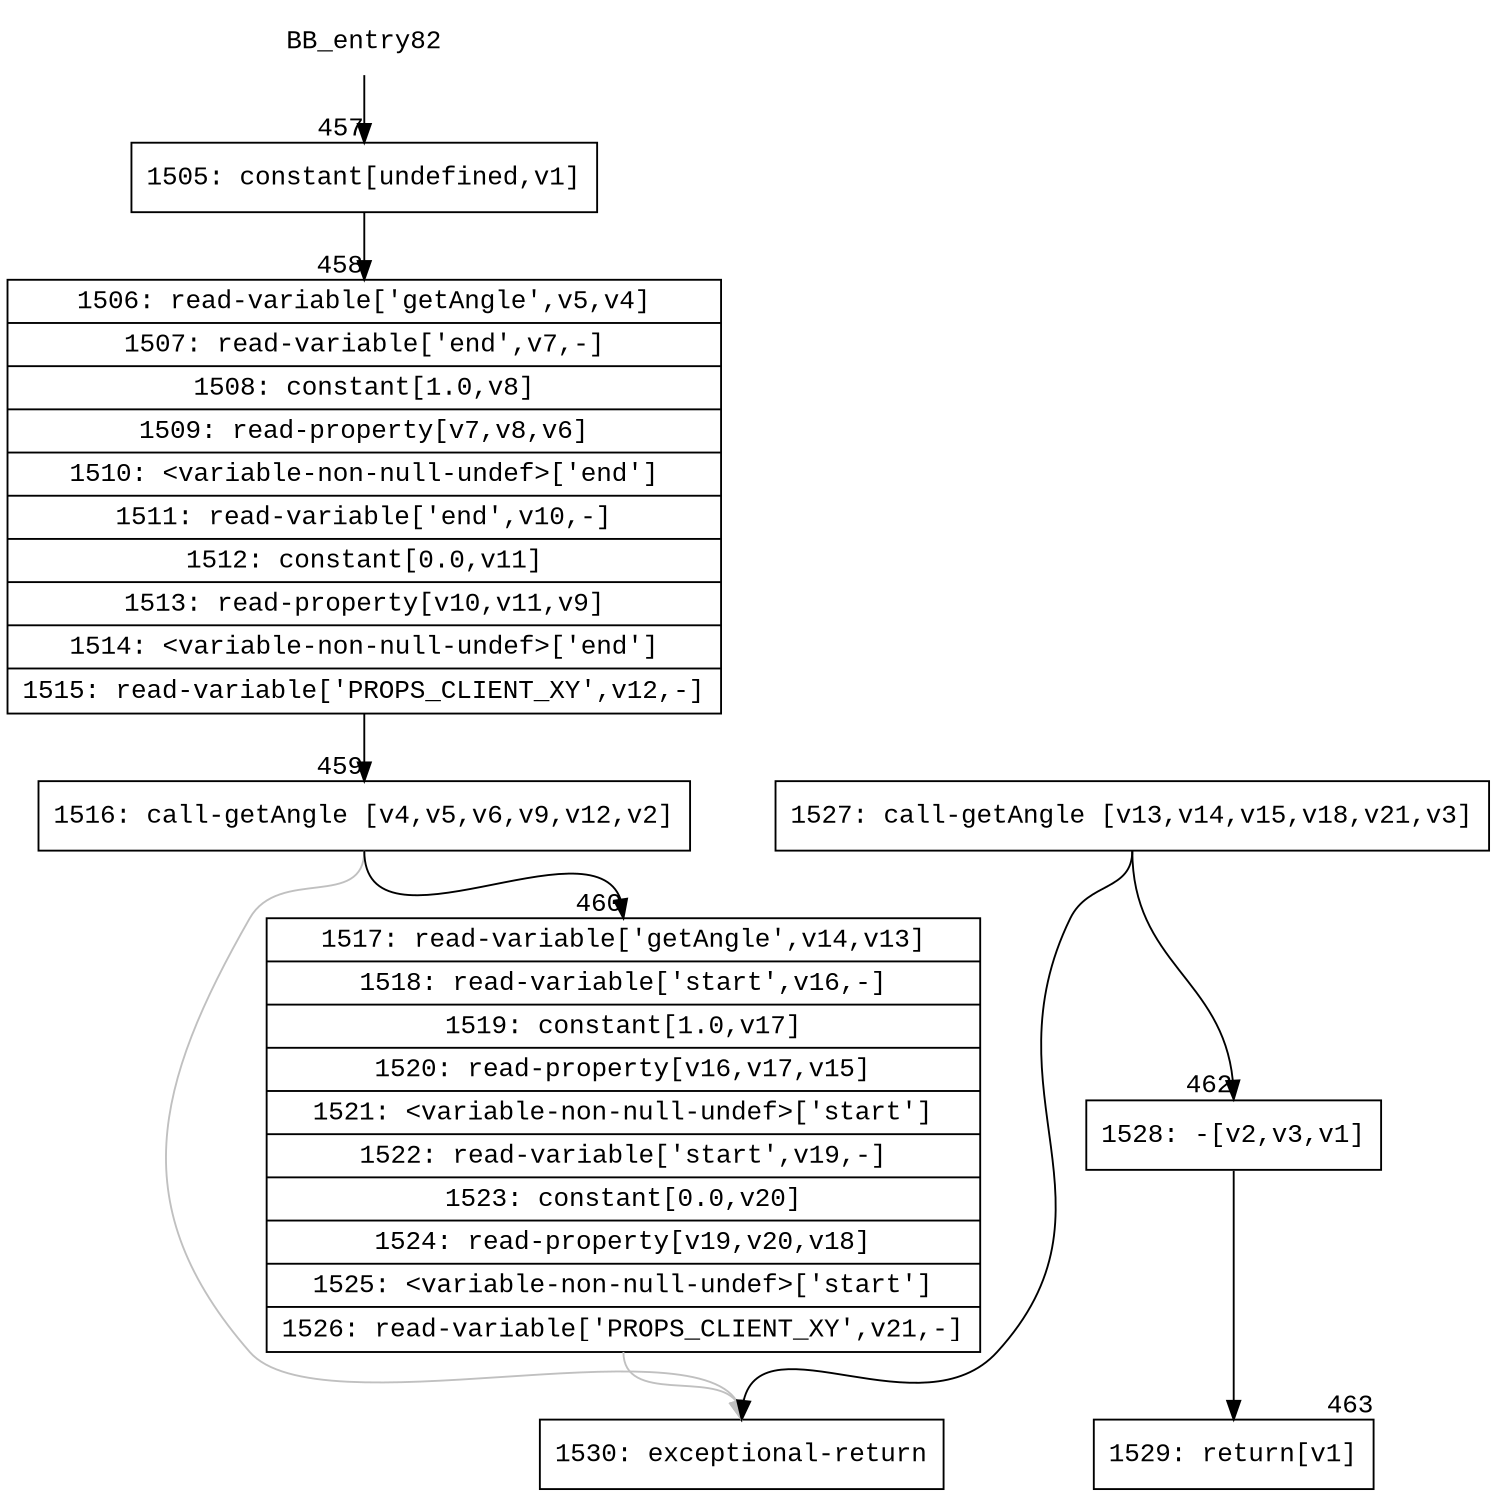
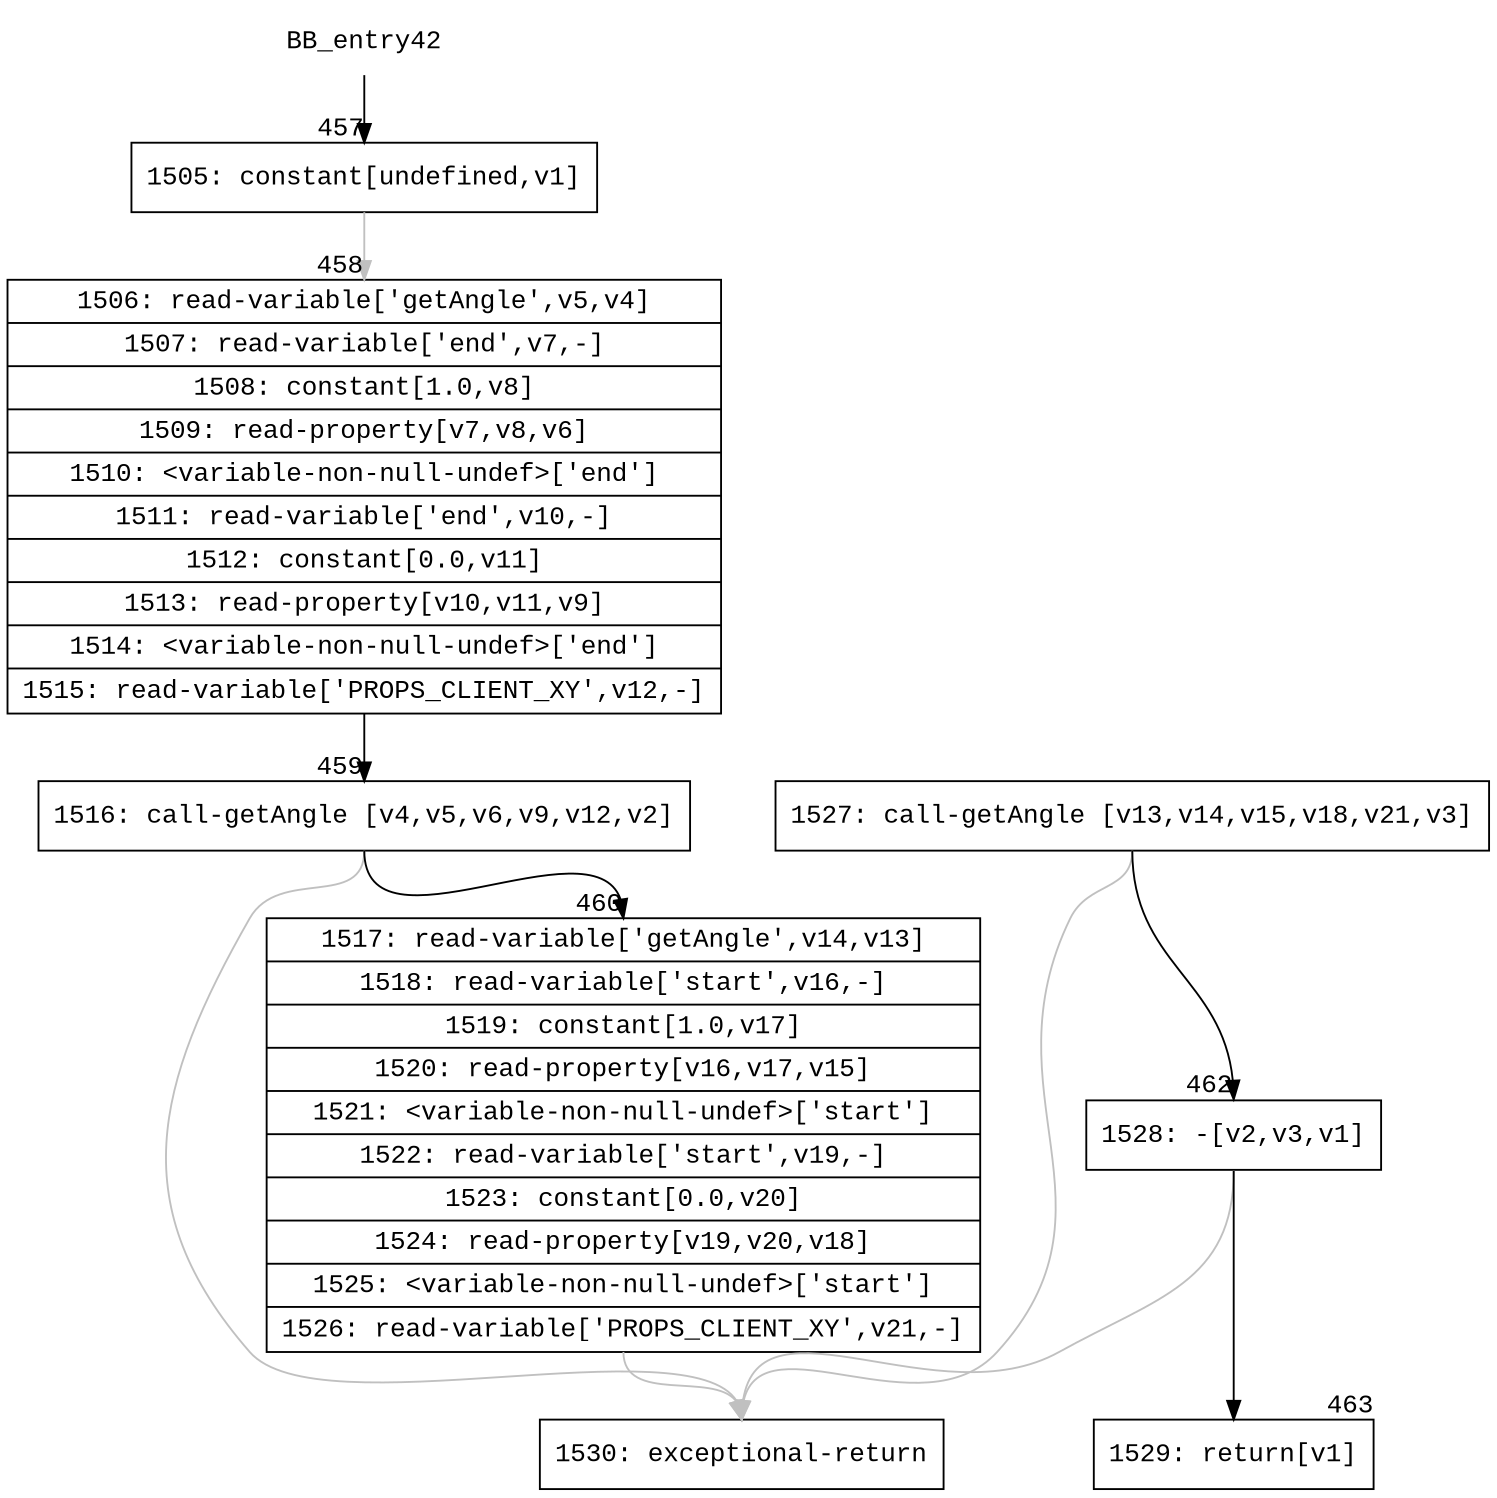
node "BB_entry82": label "BB_entry82" -> "BB_entry42"
edge "1505: constant[undefined,v1]" -> "1506: read-variable['getAngle',v5,v4]": color black -> gray
edge "1527: call-getAngle [v13,v14,v15,v18,v21,v3]" -> "1530: exceptional-return": color black -> gray
edge "1528: -[v2,v3,v1]" -> "1530: exceptional-return": added
